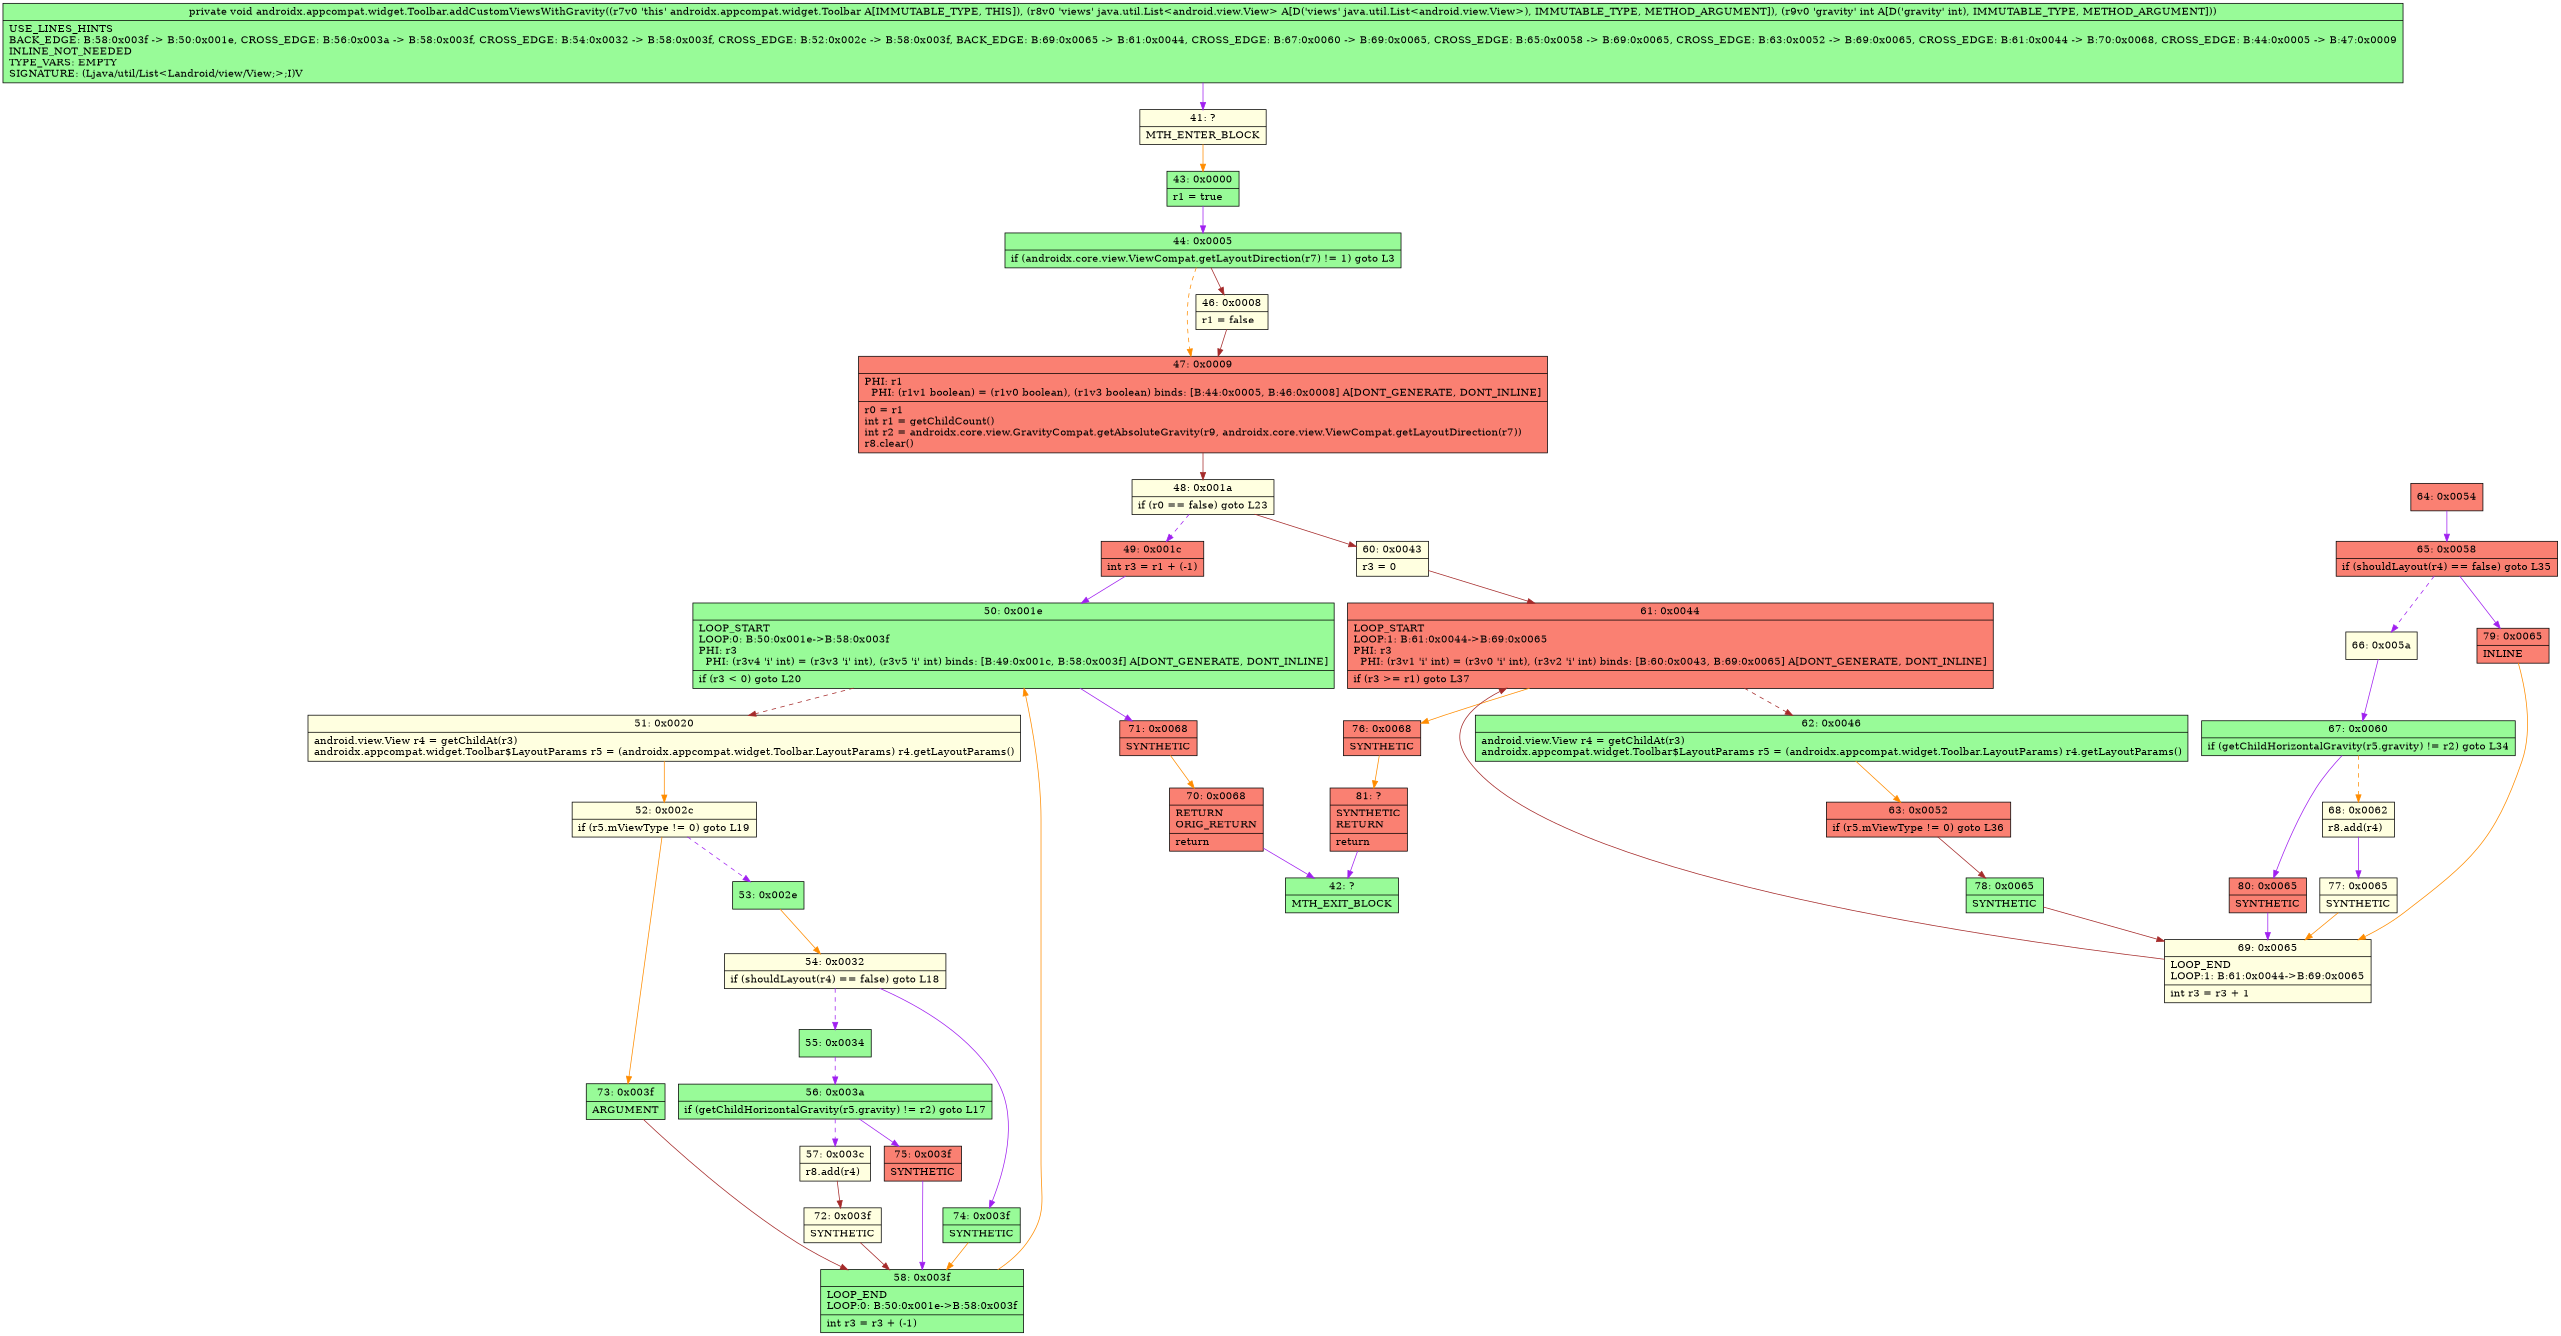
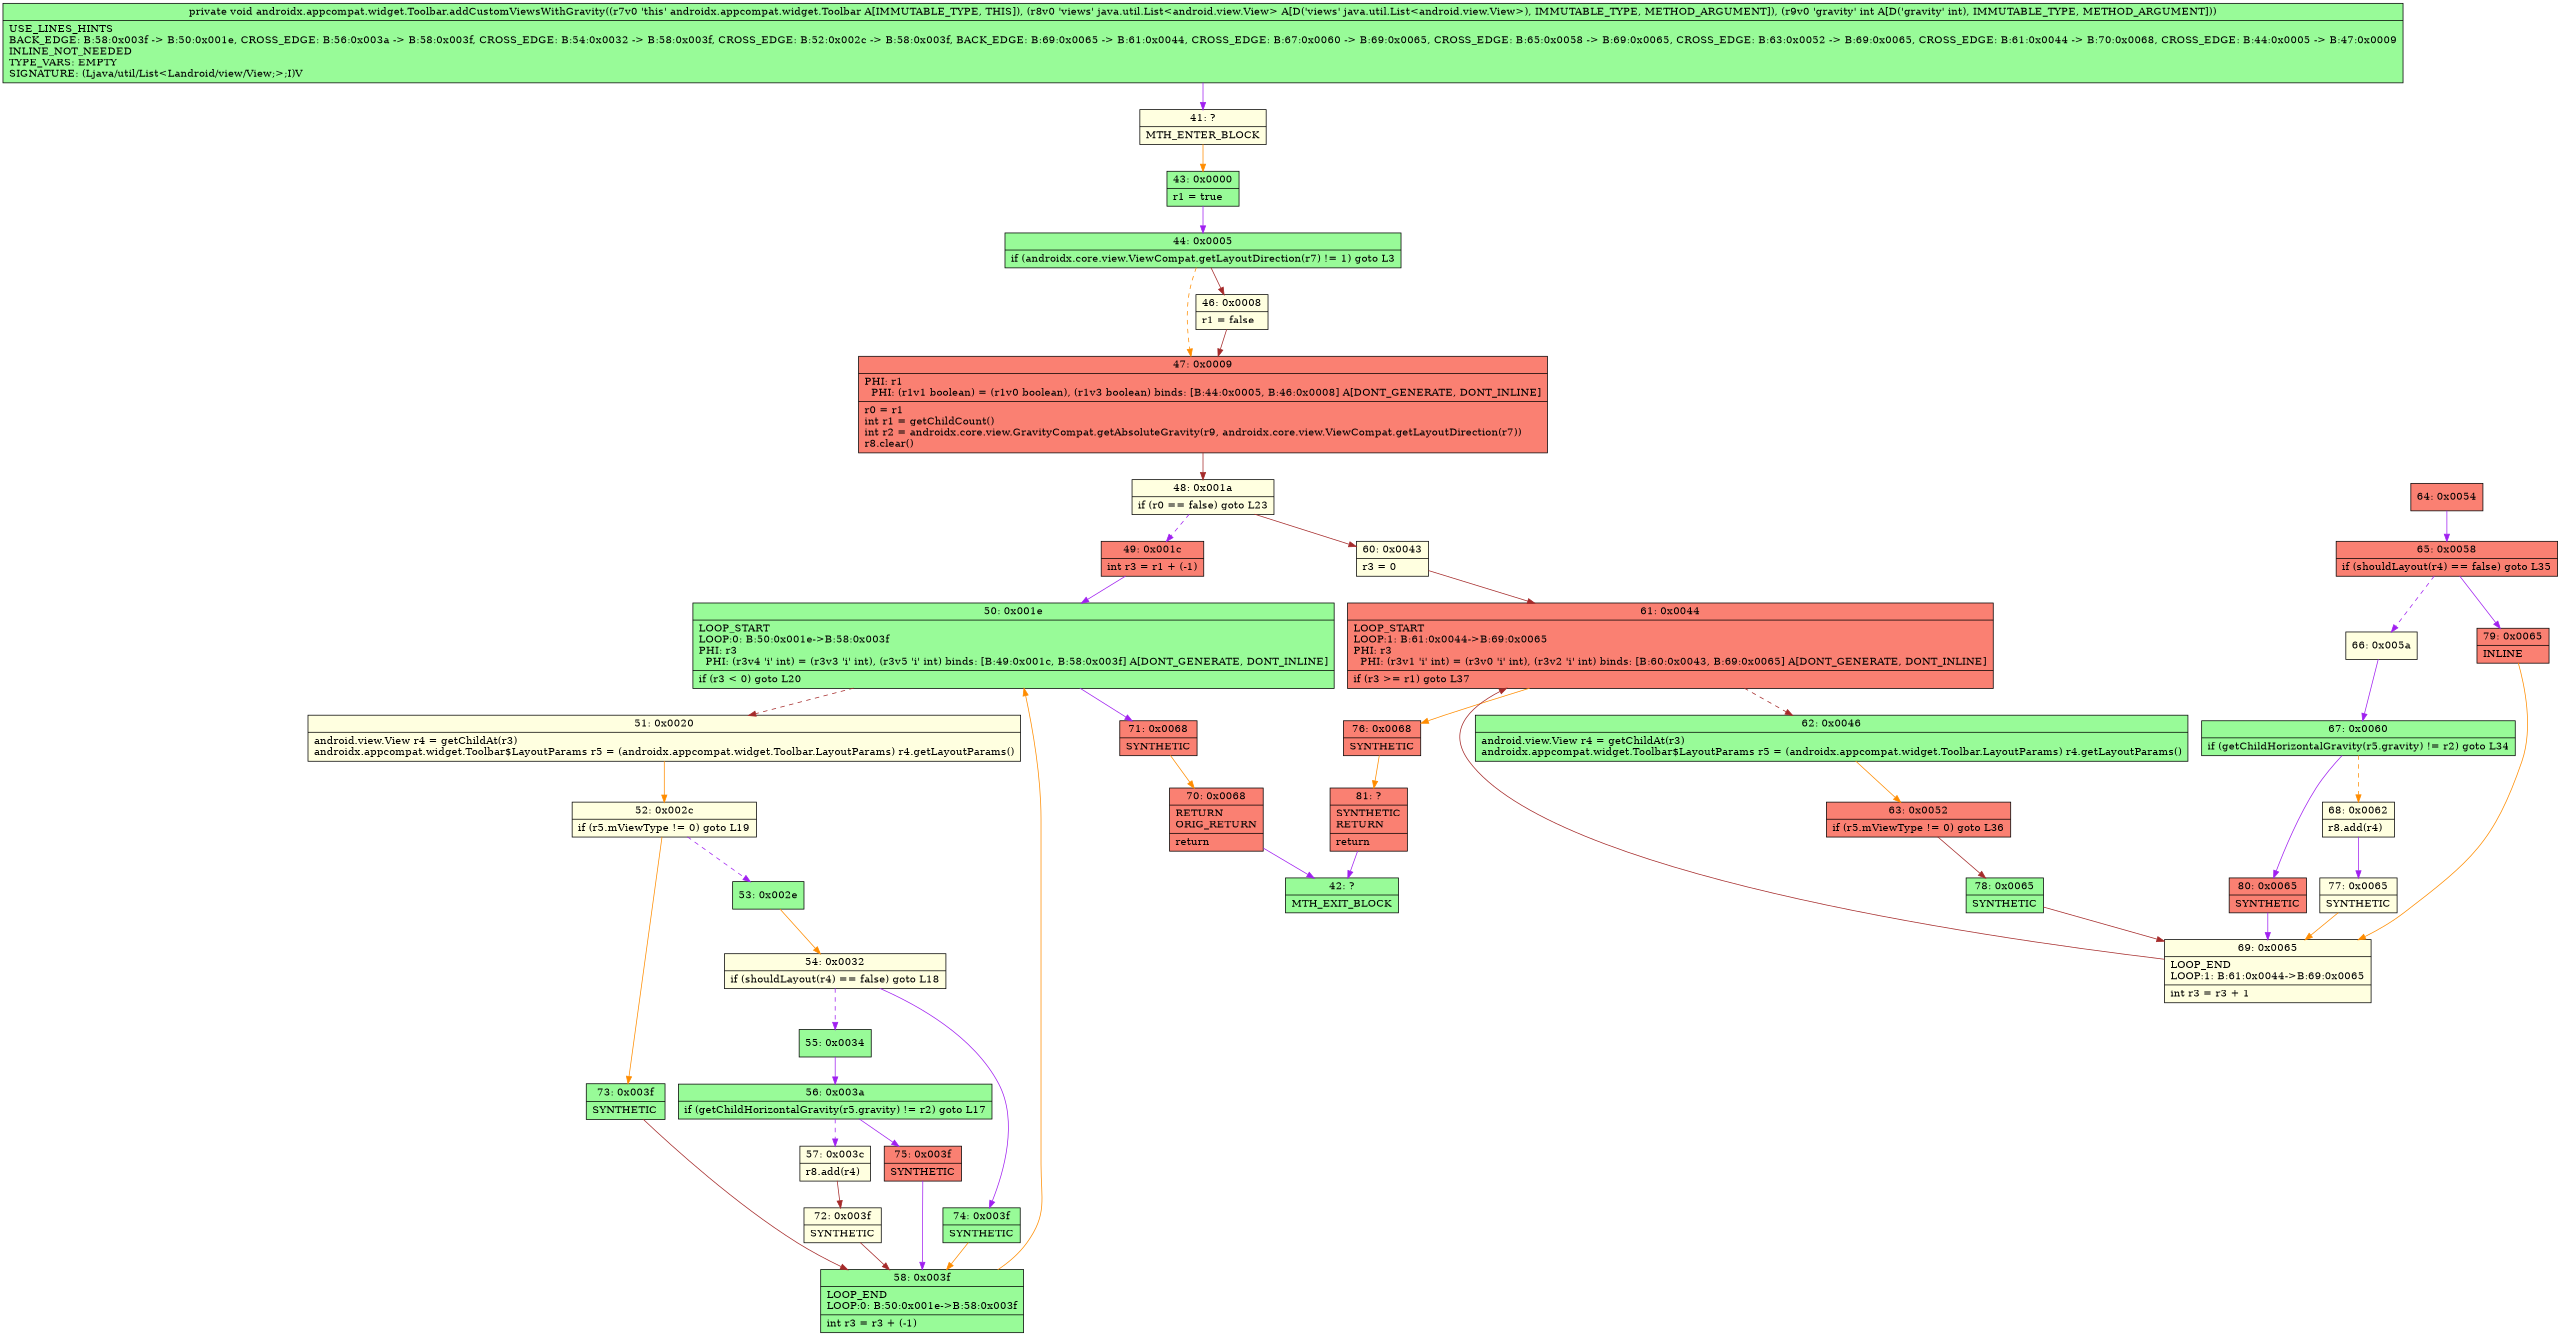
edge "55: 0x0034" -> "56: 0x003a": style dashed -> solid
node "73: 0x003f": text "ARGUMENT" -> "SYNTHETIC"
